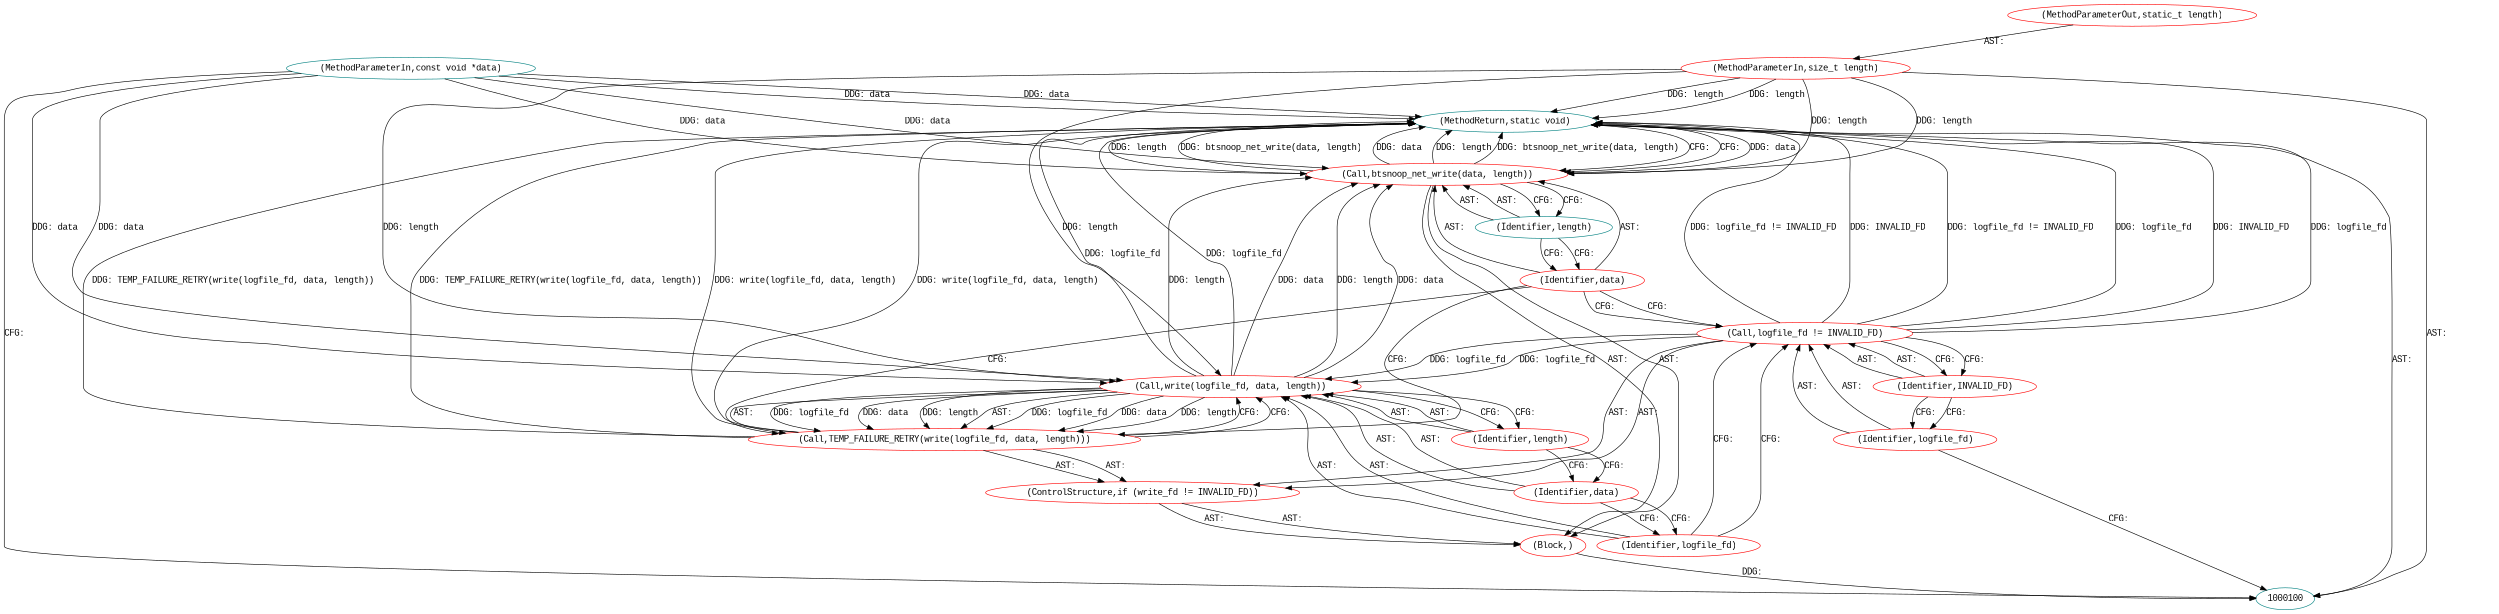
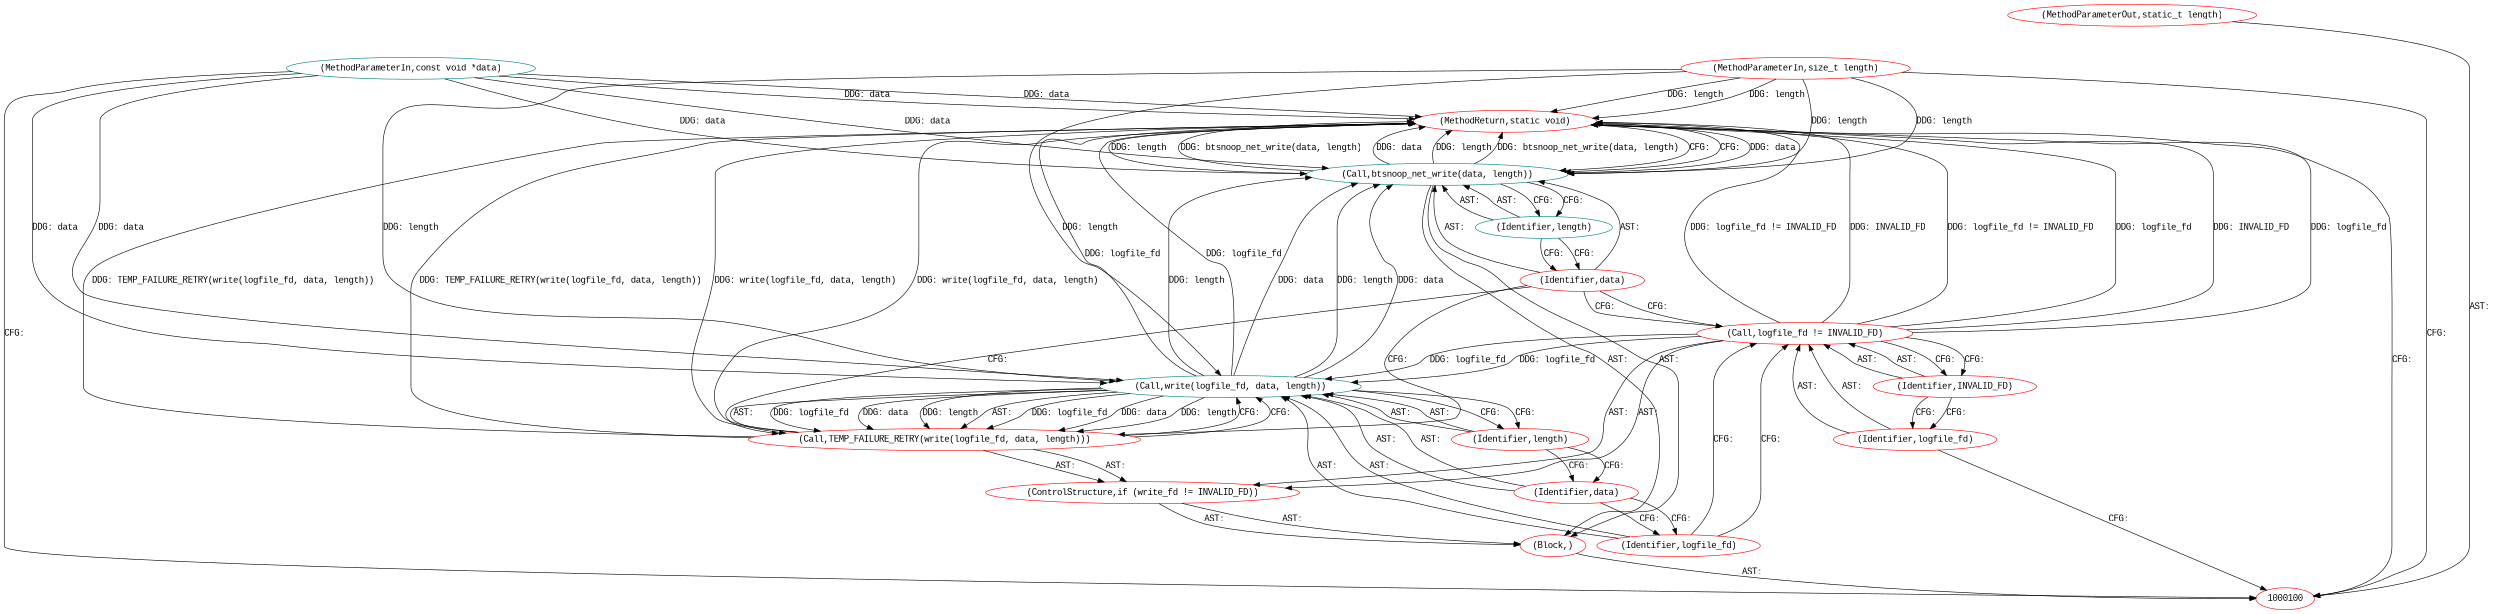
edge "(MethodParameterOut,static_t length)" -> "(MethodParameterIn,size_t length)": now "(MethodParameterOut,static_t length)" -> "1000100"
node "(MethodReturn,static void)": color teal -> red
node "(Call,btsnoop_net_write(data, length))": color red -> teal
edge "(MethodParameterIn,size_t length)" -> "1000100": label "AST: " -> "CFG: "
edge "(MethodReturn,static void)" -> "1000100": label "AST: " -> "CFG: "
node "(Call,write(logfile_fd, data, length))": color red -> teal
edge "(Block,)" -> "1000100": label "DDG: " -> "AST: "
node "1000100": color teal -> red
